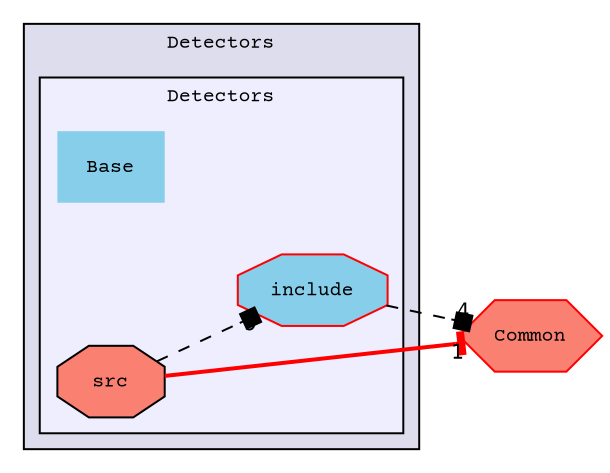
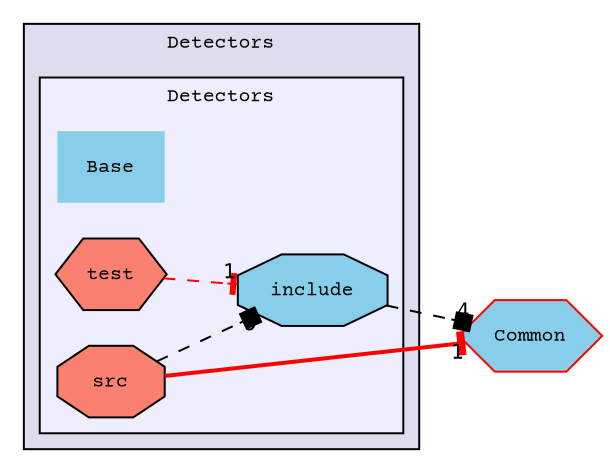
node "test": added
node "include": color red -> black
node "Common": fillcolor salmon -> skyblue
